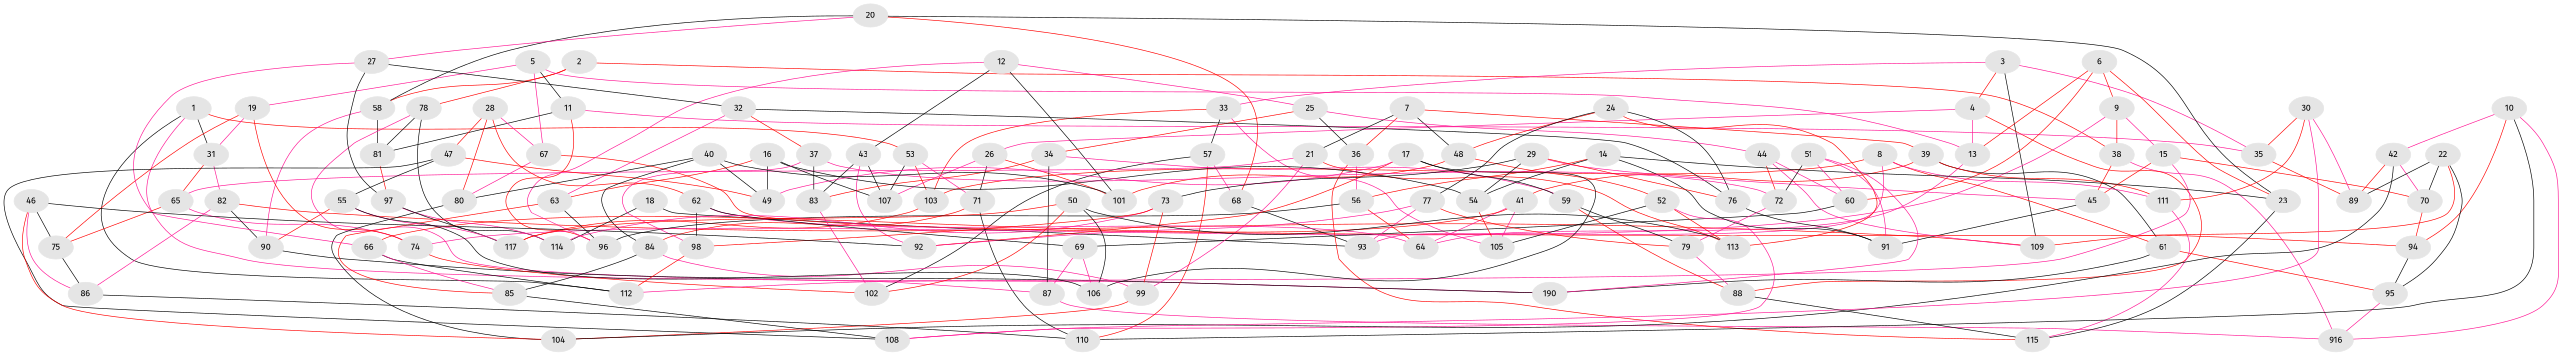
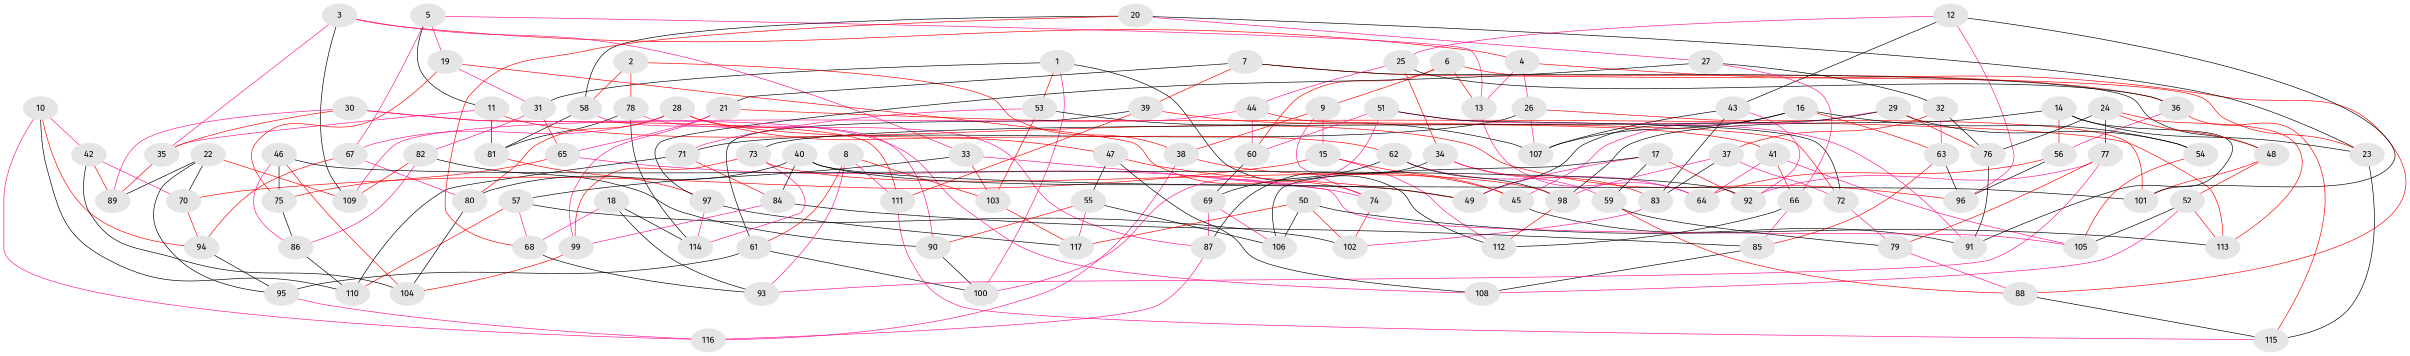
edge "14" -- "54": now "14" -- "98"
edge "18" -- "68": added
edge "61" -- "95": color red -> black
node "190": label "190" -> "100"
node "916": label "916" -> "116"
